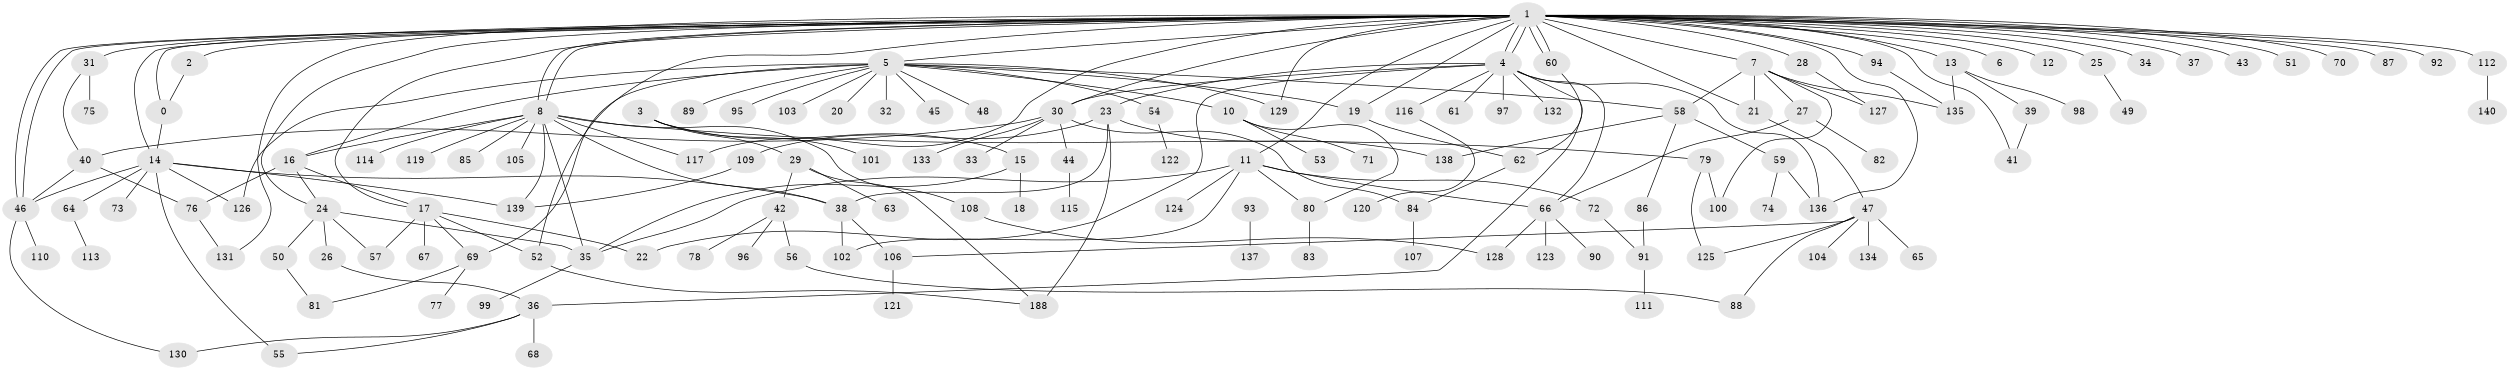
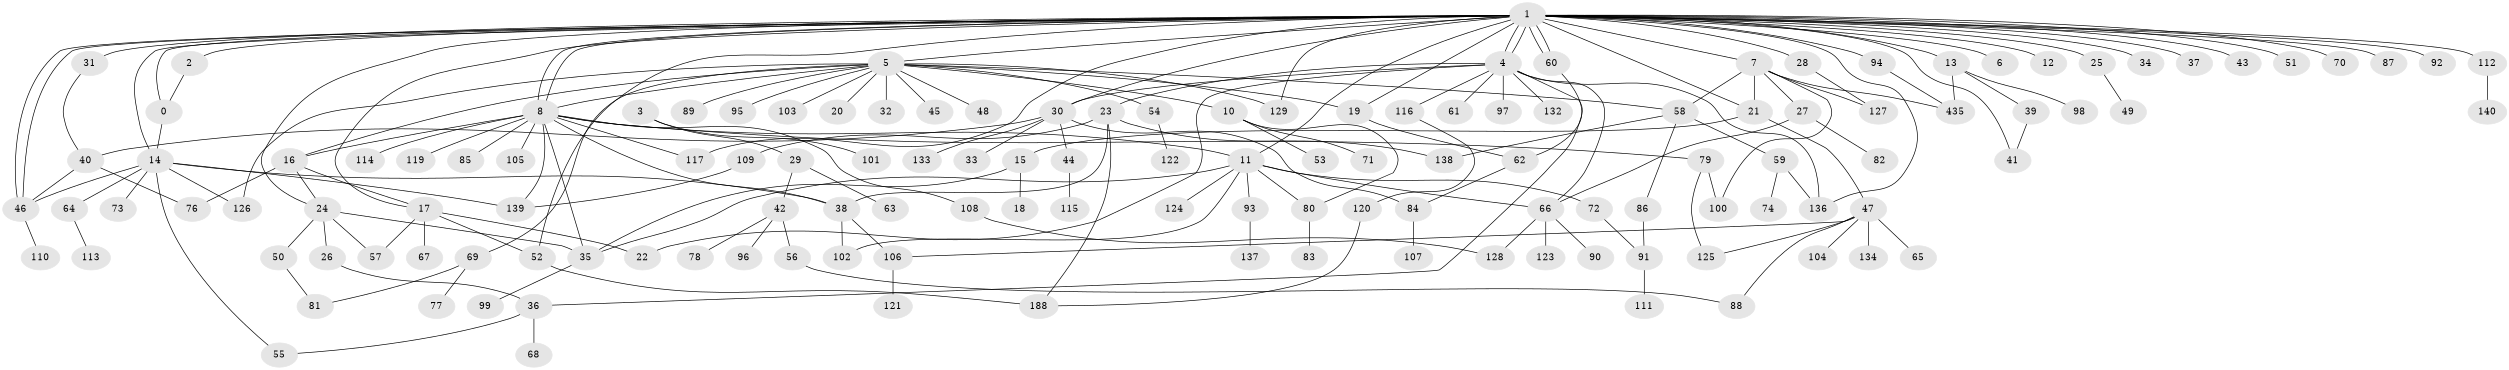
edge "5" -- "8": added
node "75": removed
node "135": label "135" -> "435"
edge "8" -- "11": added
edge "3" -- "15": now "21" -- "15"
edge "11" -- "93": added
edge "29" -- "188": now "120" -- "188"
edge "17" -- "69": removed
node "131": removed
node "130": removed
